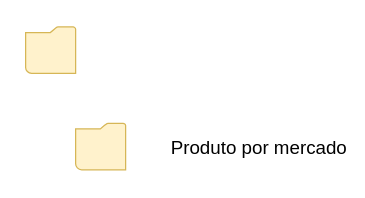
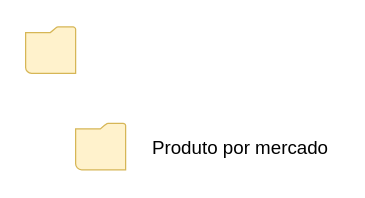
node "Produto por mercado": moved (259, 146) -> (241, 146)
